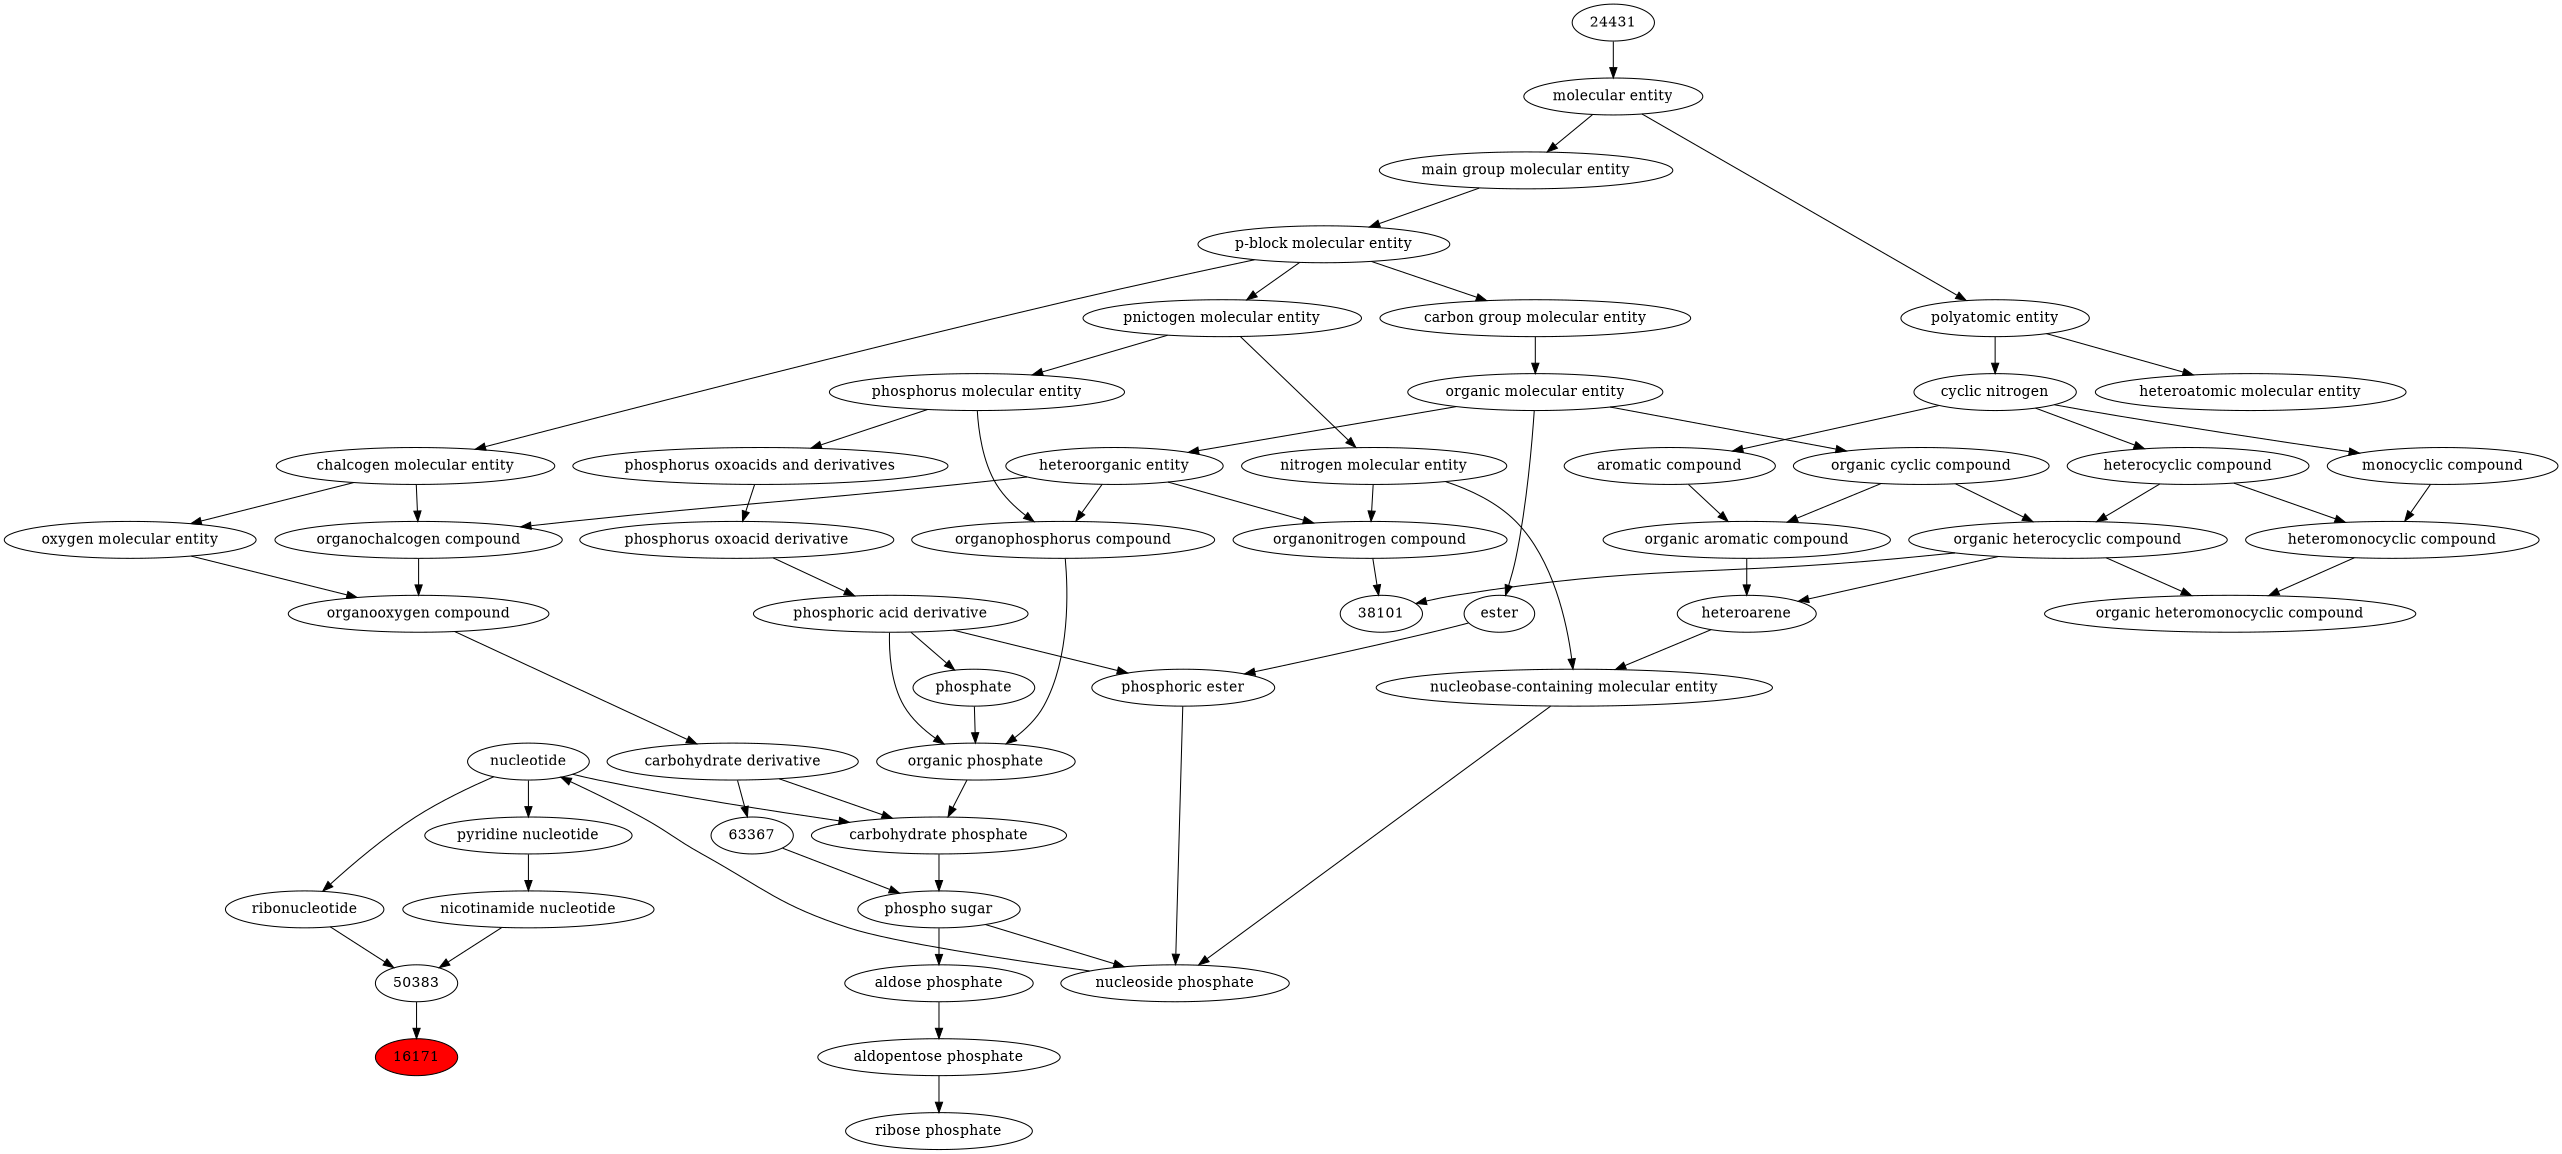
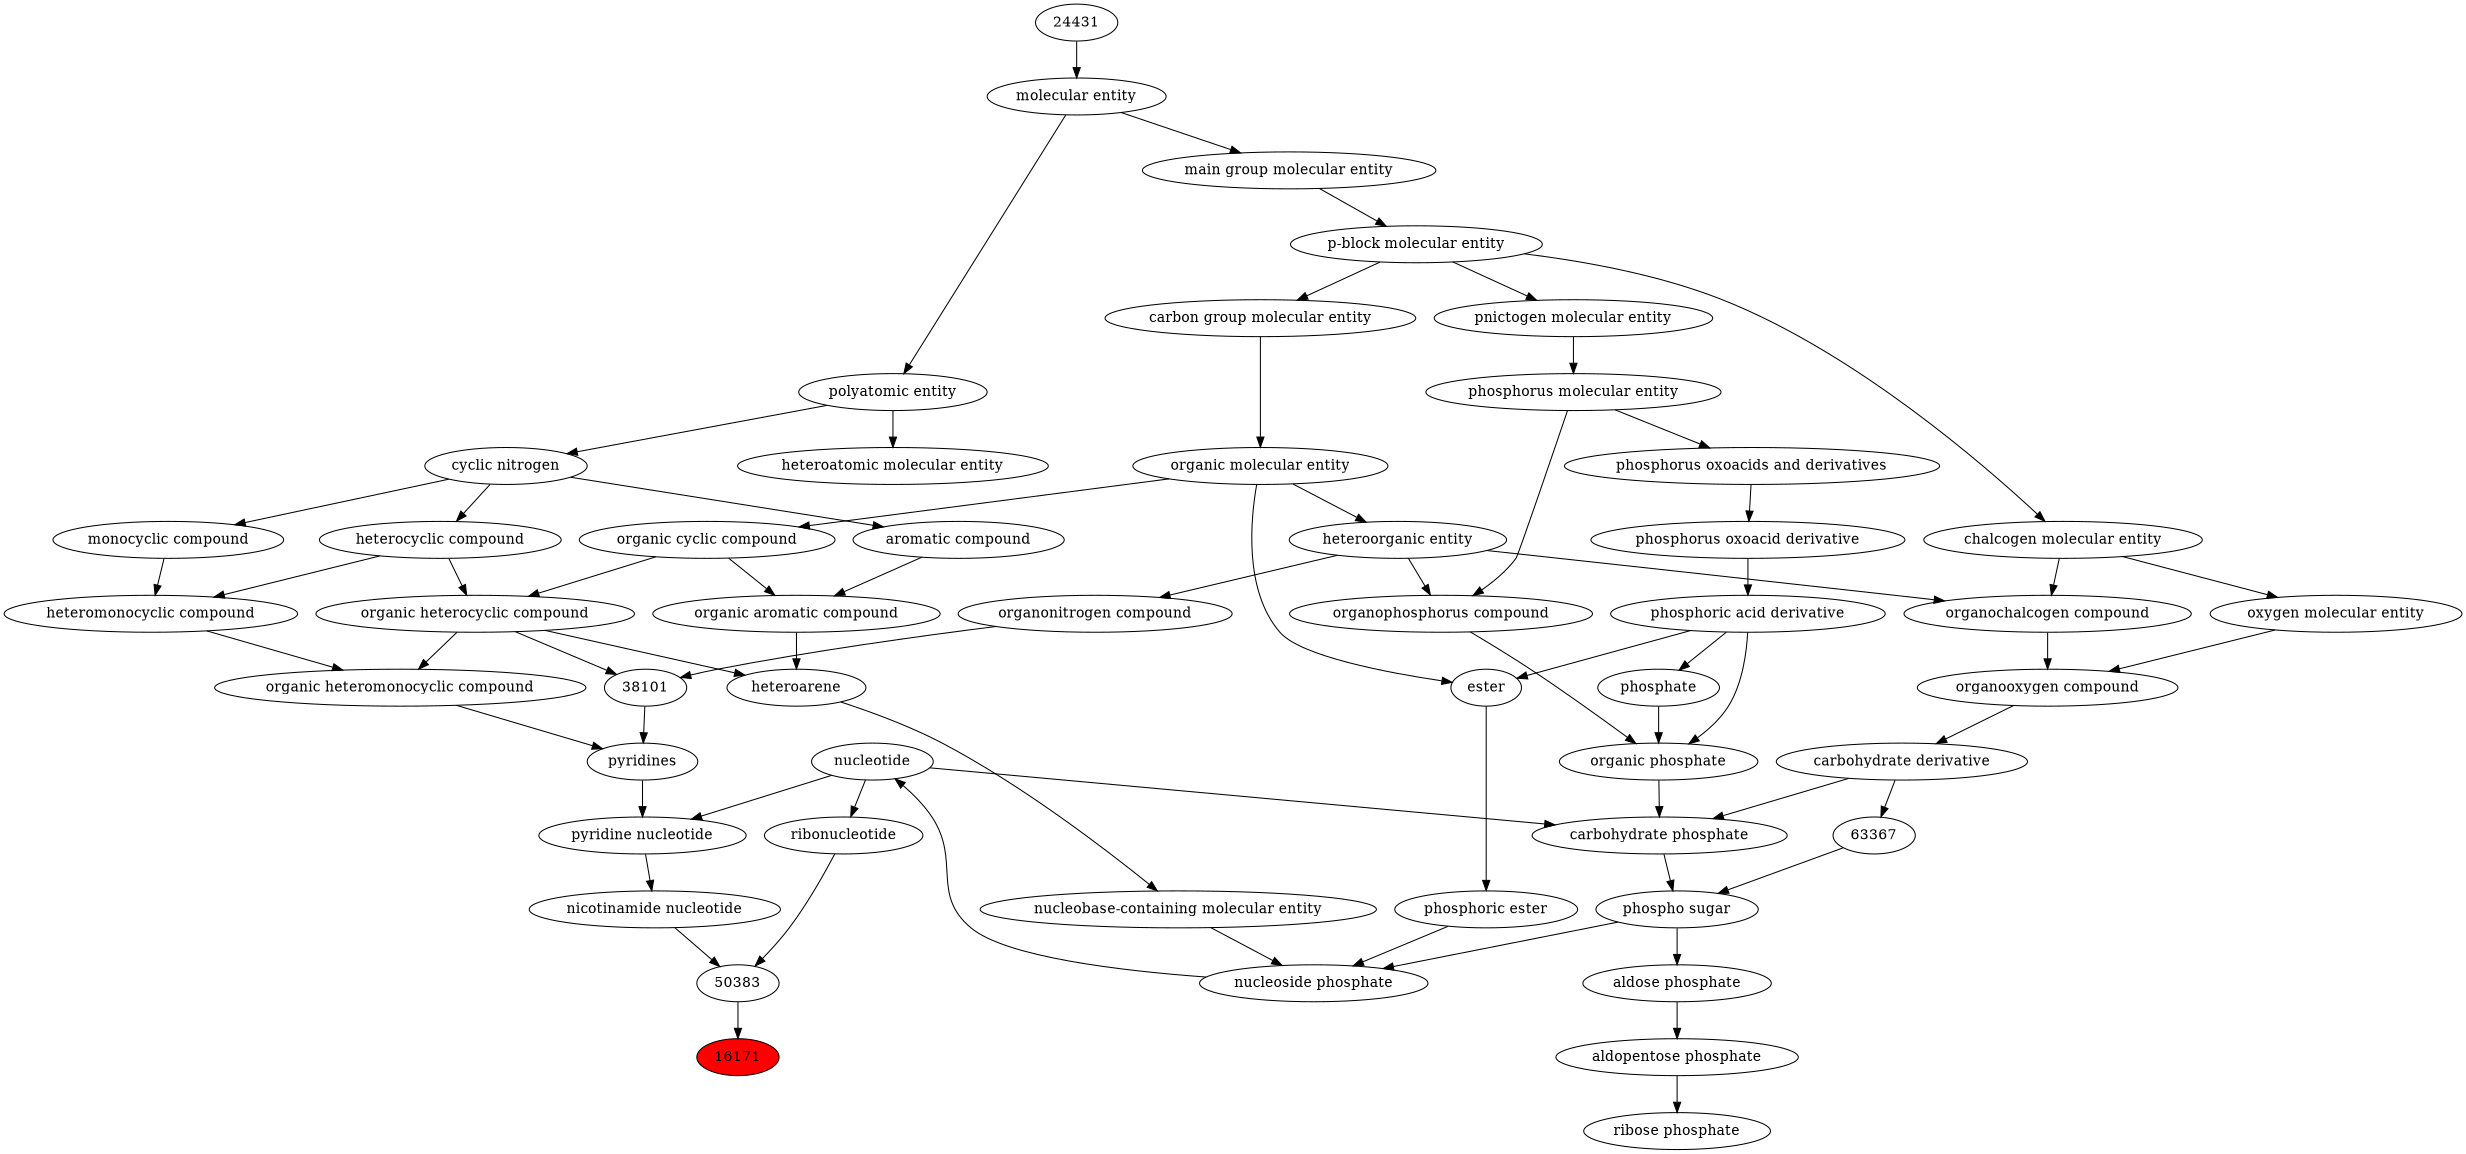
node "nitrogen molecular entity": removed
edge "phosphoric acid derivative" -> "phosphoric ester": now "phosphoric acid derivative" -> "ester"
node "pyridines": added
